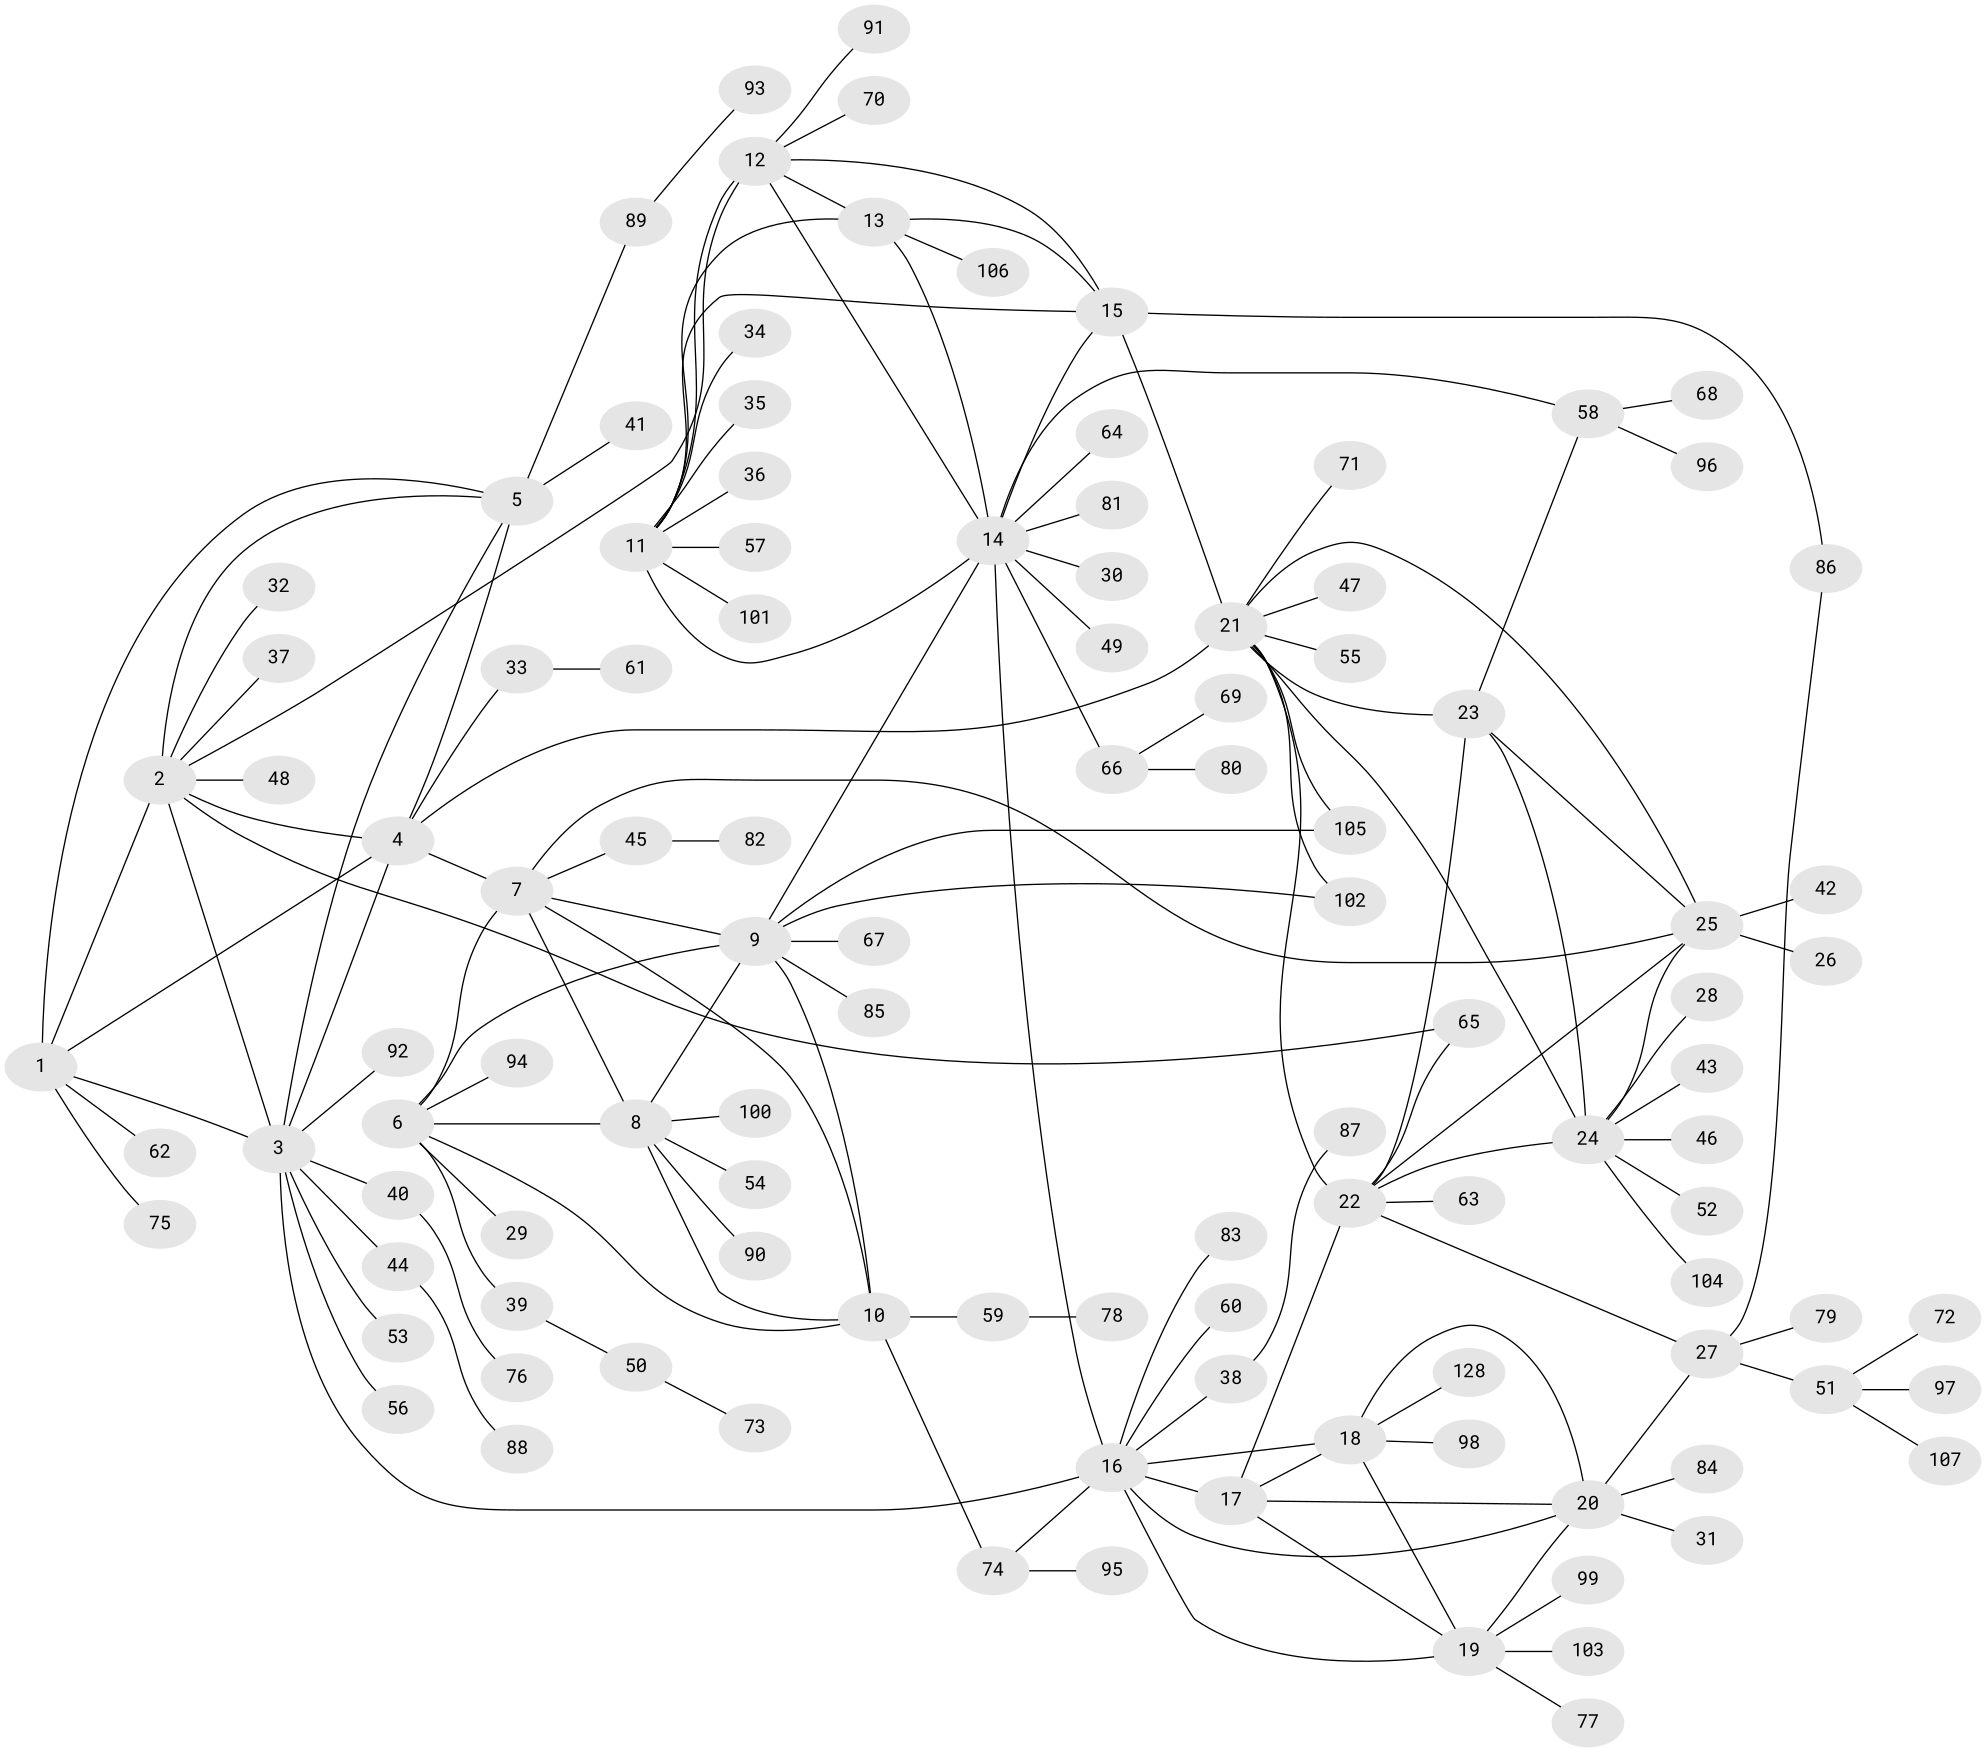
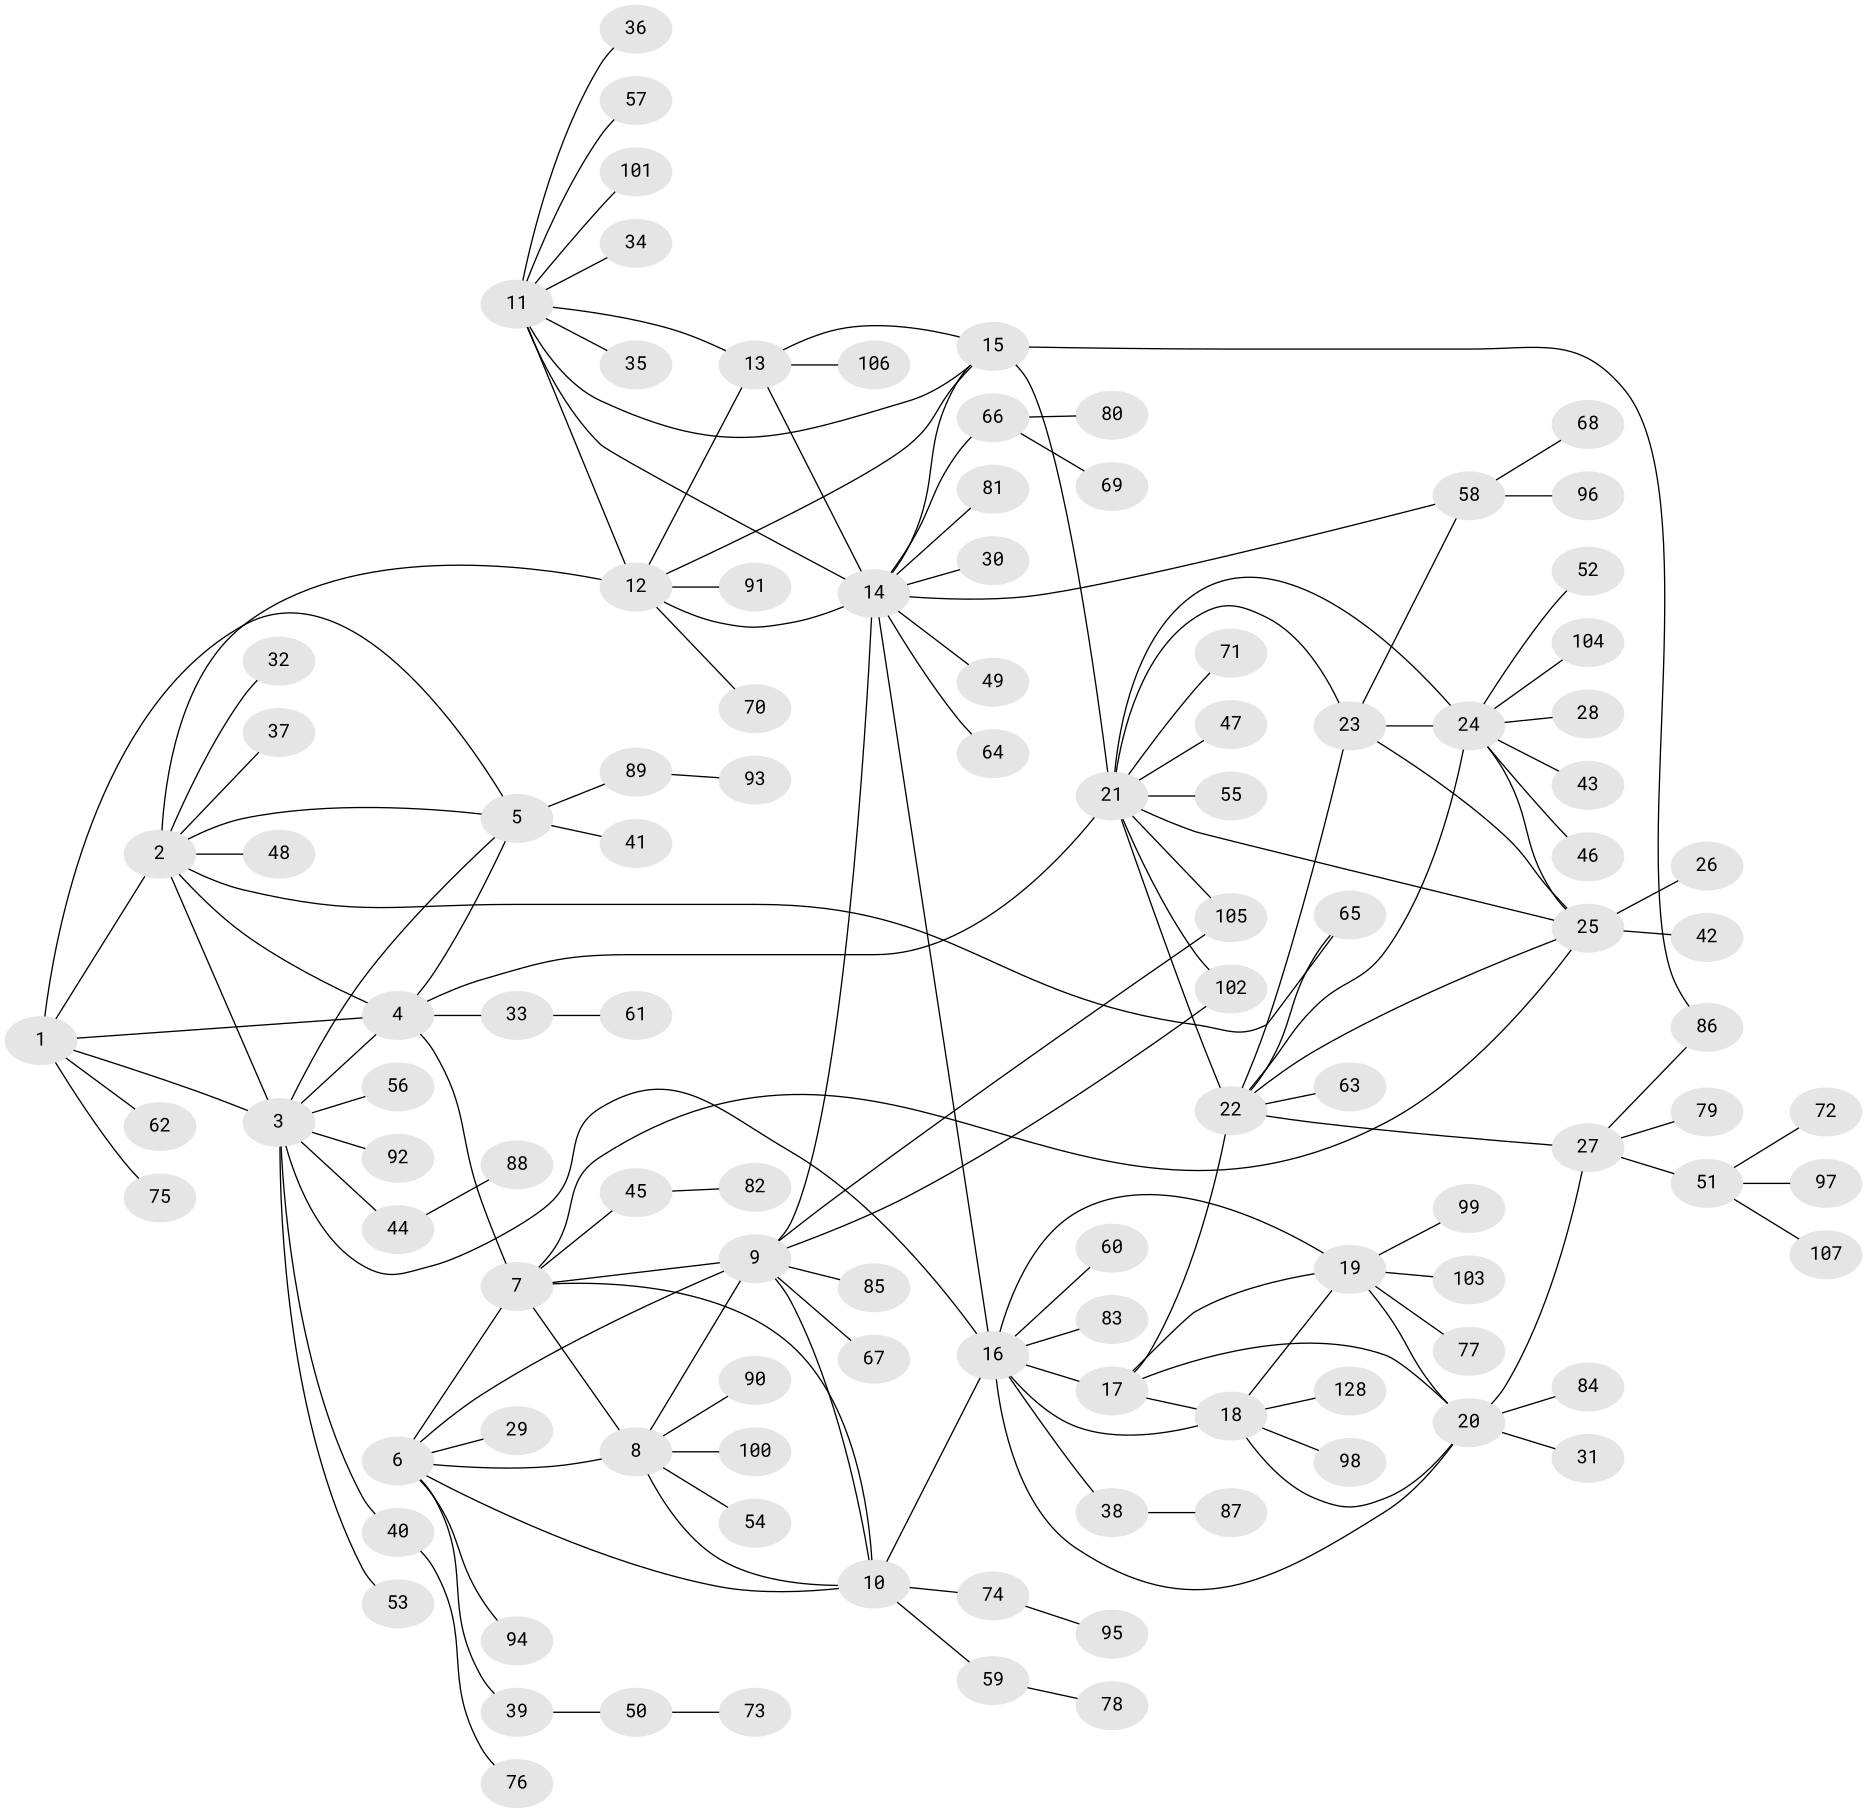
edge "16" -- "74": now "16" -- "10"
